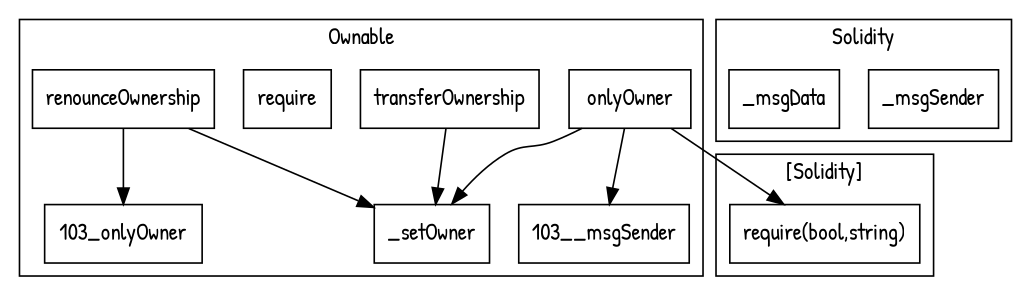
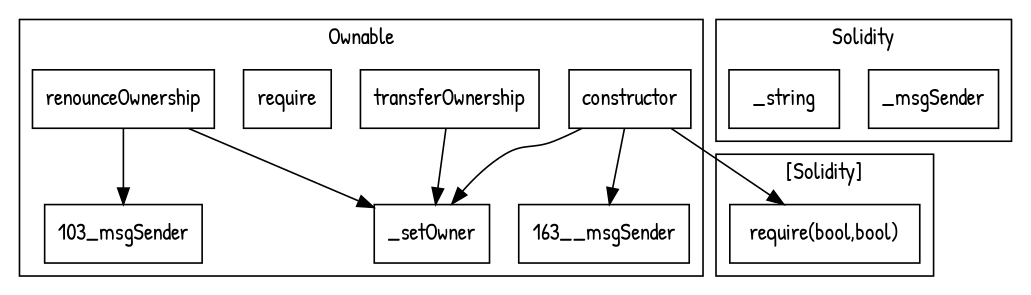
node "onlyOwner": label "onlyOwner" -> "constructor"
node "_msgData": label "_msgData" -> "_string"
node "103_onlyOwner": label "103_onlyOwner" -> "103_msgSender"
node "103__msgSender": label "103__msgSender" -> "163__msgSender"
node "require(bool,string)": label "require(bool,string)" -> "require(bool,bool)"
